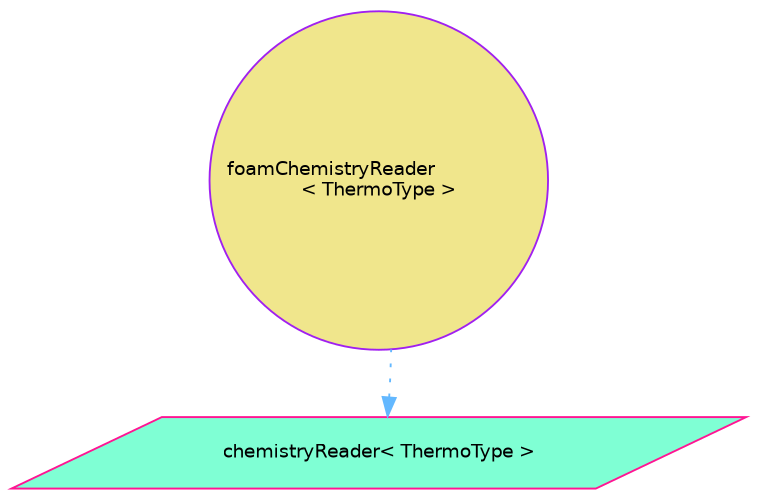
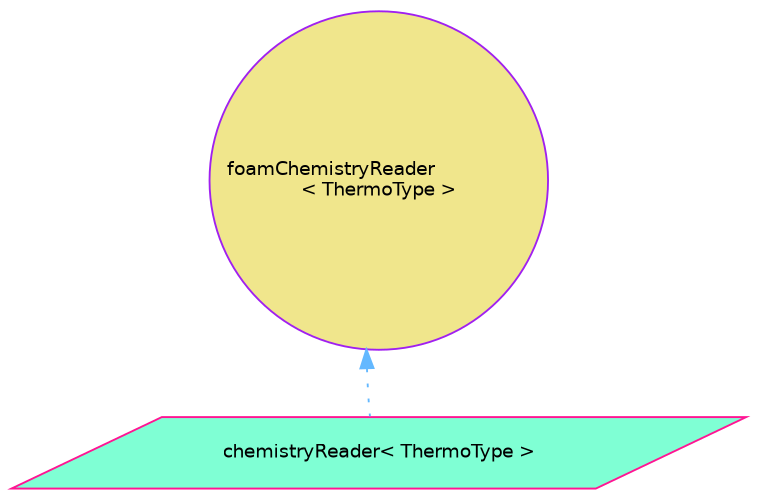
edge "foamChemistryReader < ThermoType >" -> "chemistryReader< ThermoType >": reversed
